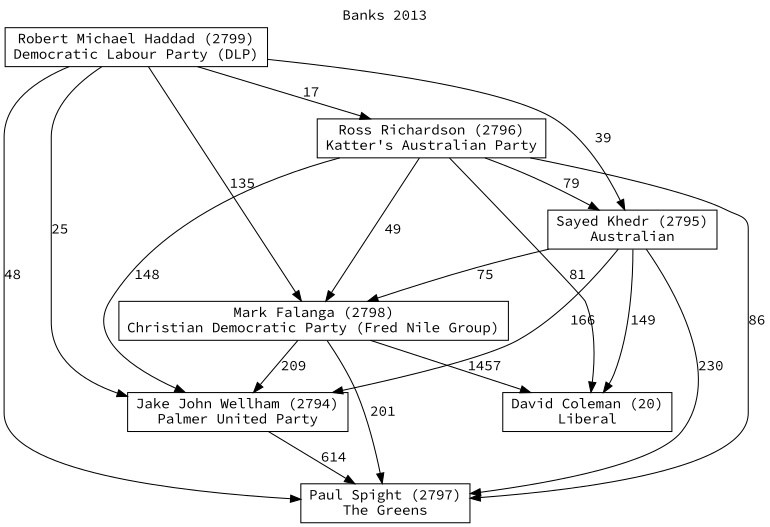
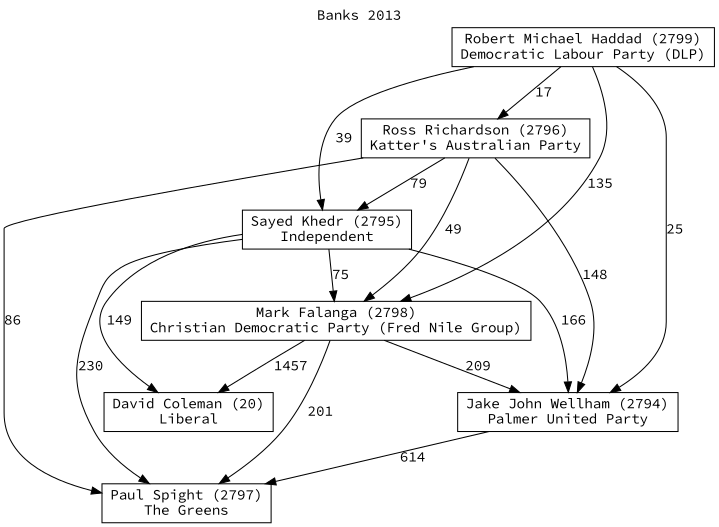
node "Sayed Khedr (2795) Australian": label "Sayed Khedr (2795) Australian" -> "Sayed Khedr (2795) Independent"
edge "Ross Richardson (2796) Katter's Australian Party" -> "David Coleman (20) Liberal": removed, label "81"
edge "Robert Michael Haddad (2799) Democratic Labour Party (DLP)" -> "Paul Spight (2797) The Greens": removed, label "48"
